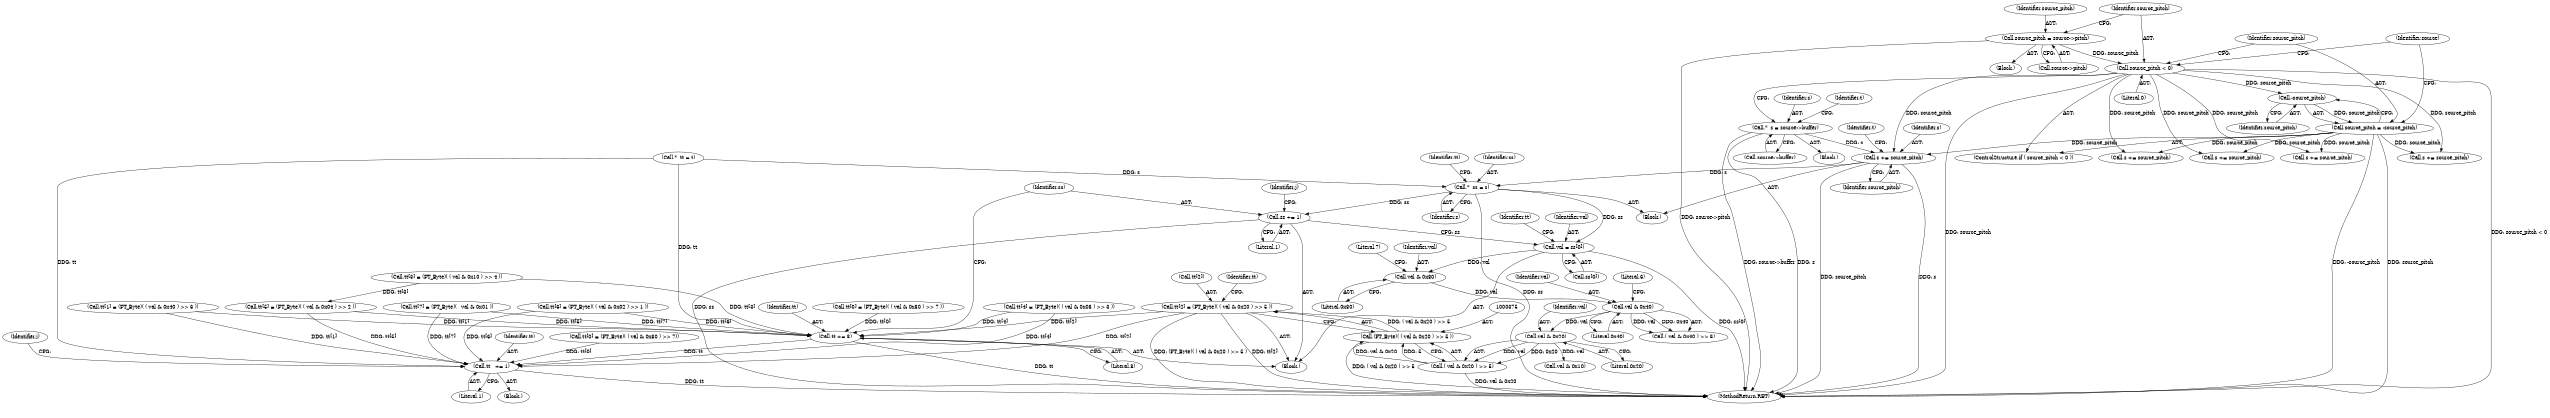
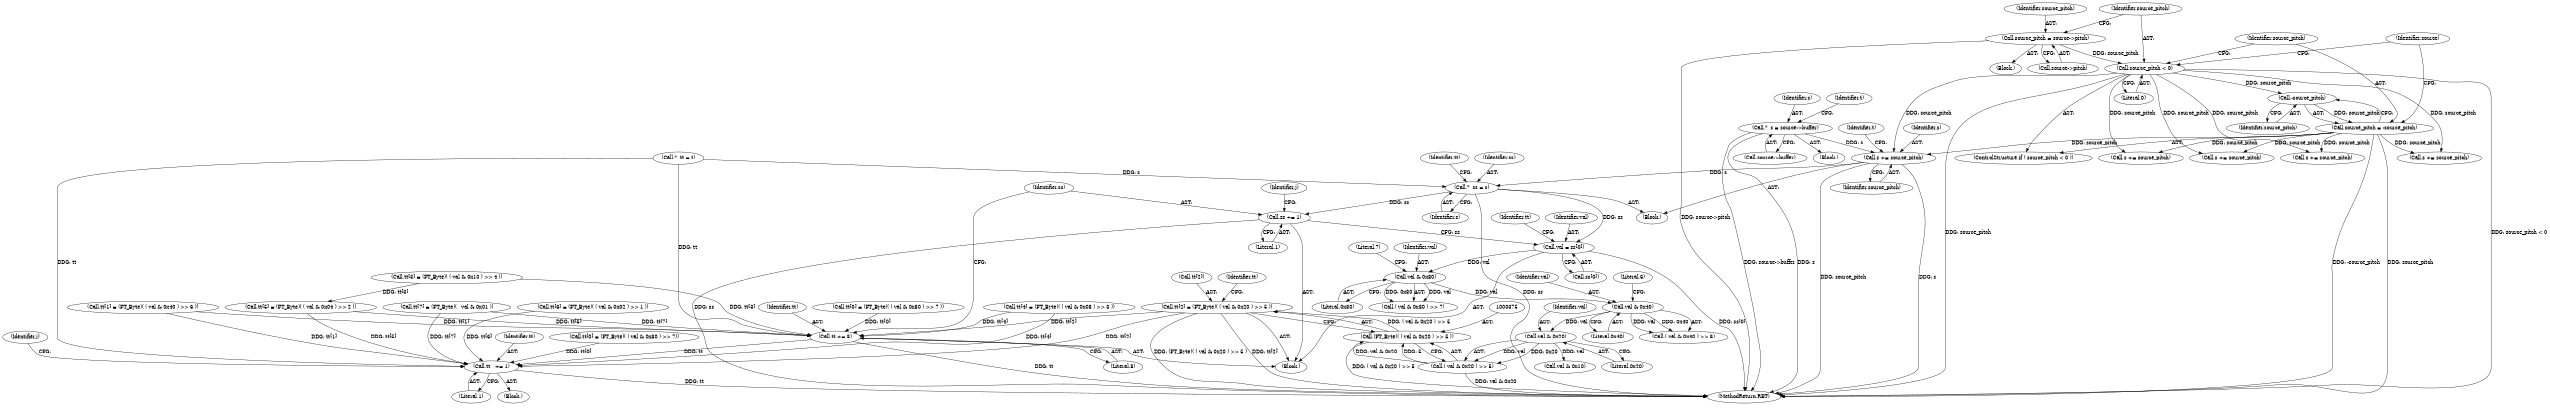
edge "(Call,source_pitch < 0)" -> "(Call,*  s = source->buffer)": now "(Call,source_pitch < 0)" -> "(Literal,0)"
node "(Call,( val & 0x80 ) >> 7)": added
edge "(Call,tt[6] = (FT_Byte)( ( val & 0x02 ) >> 1 ))" -> "(Call,tt += 8)": removed, label "DDG: tt[6]"
